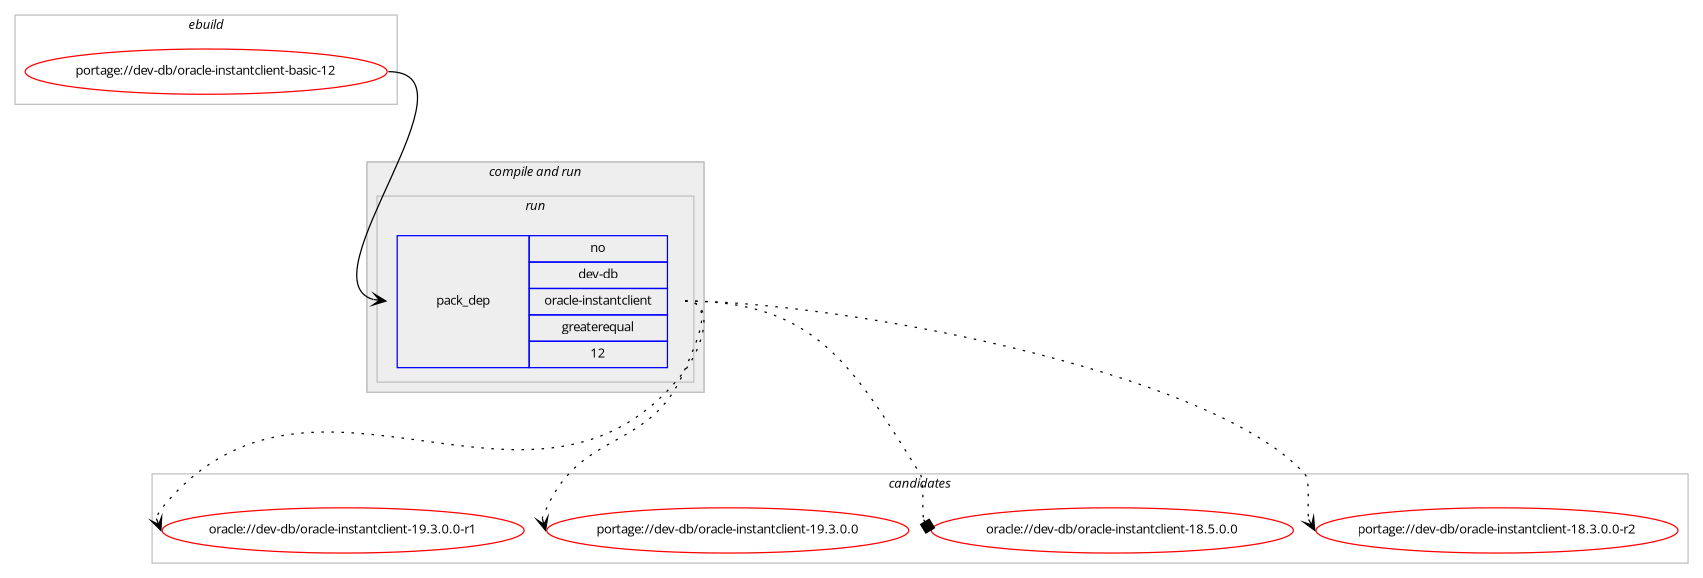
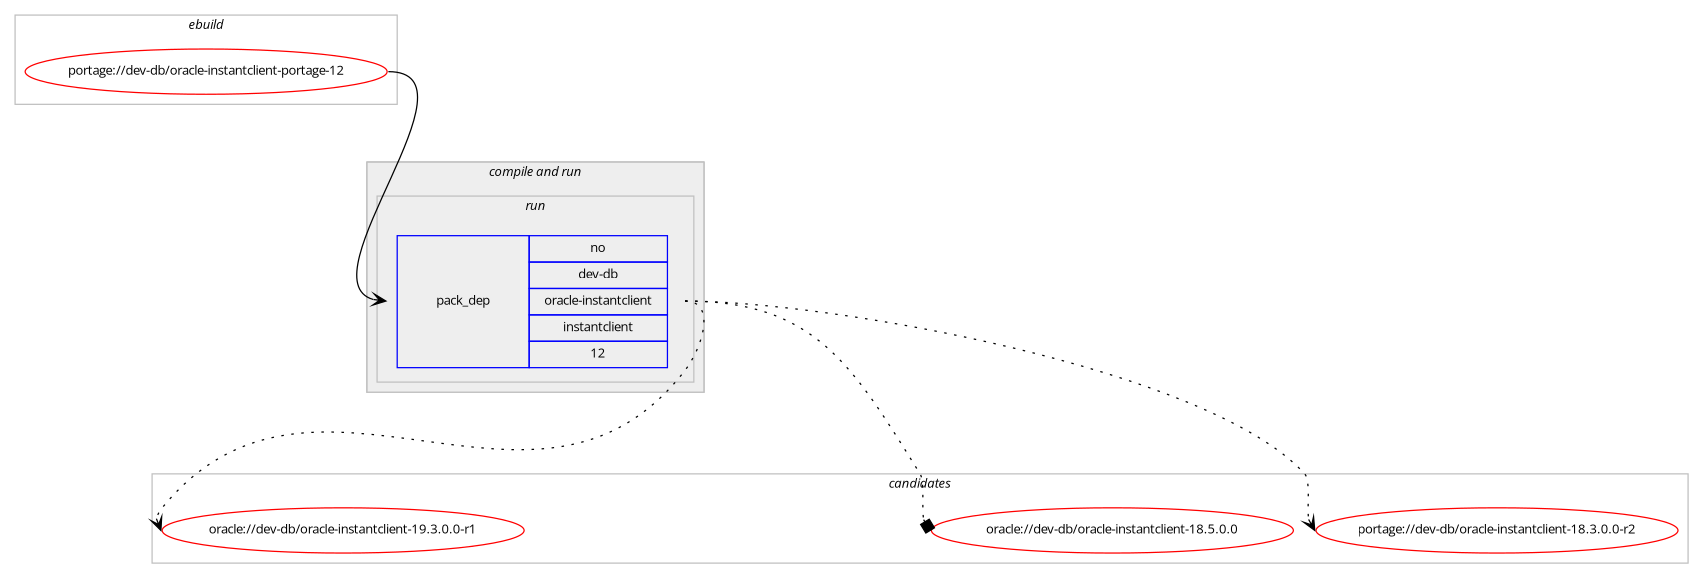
node "portage://dev-db/oracle-instantclient-basic-12": label "portage://dev-db/oracle-instantclient-basic-12" -> "portage://dev-db/oracle-instantclient-portage-12"
node "pack_dep": text "greaterequal" -> "instantclient"
node "portage://dev-db/oracle-instantclient-19.3.0.0": removed
